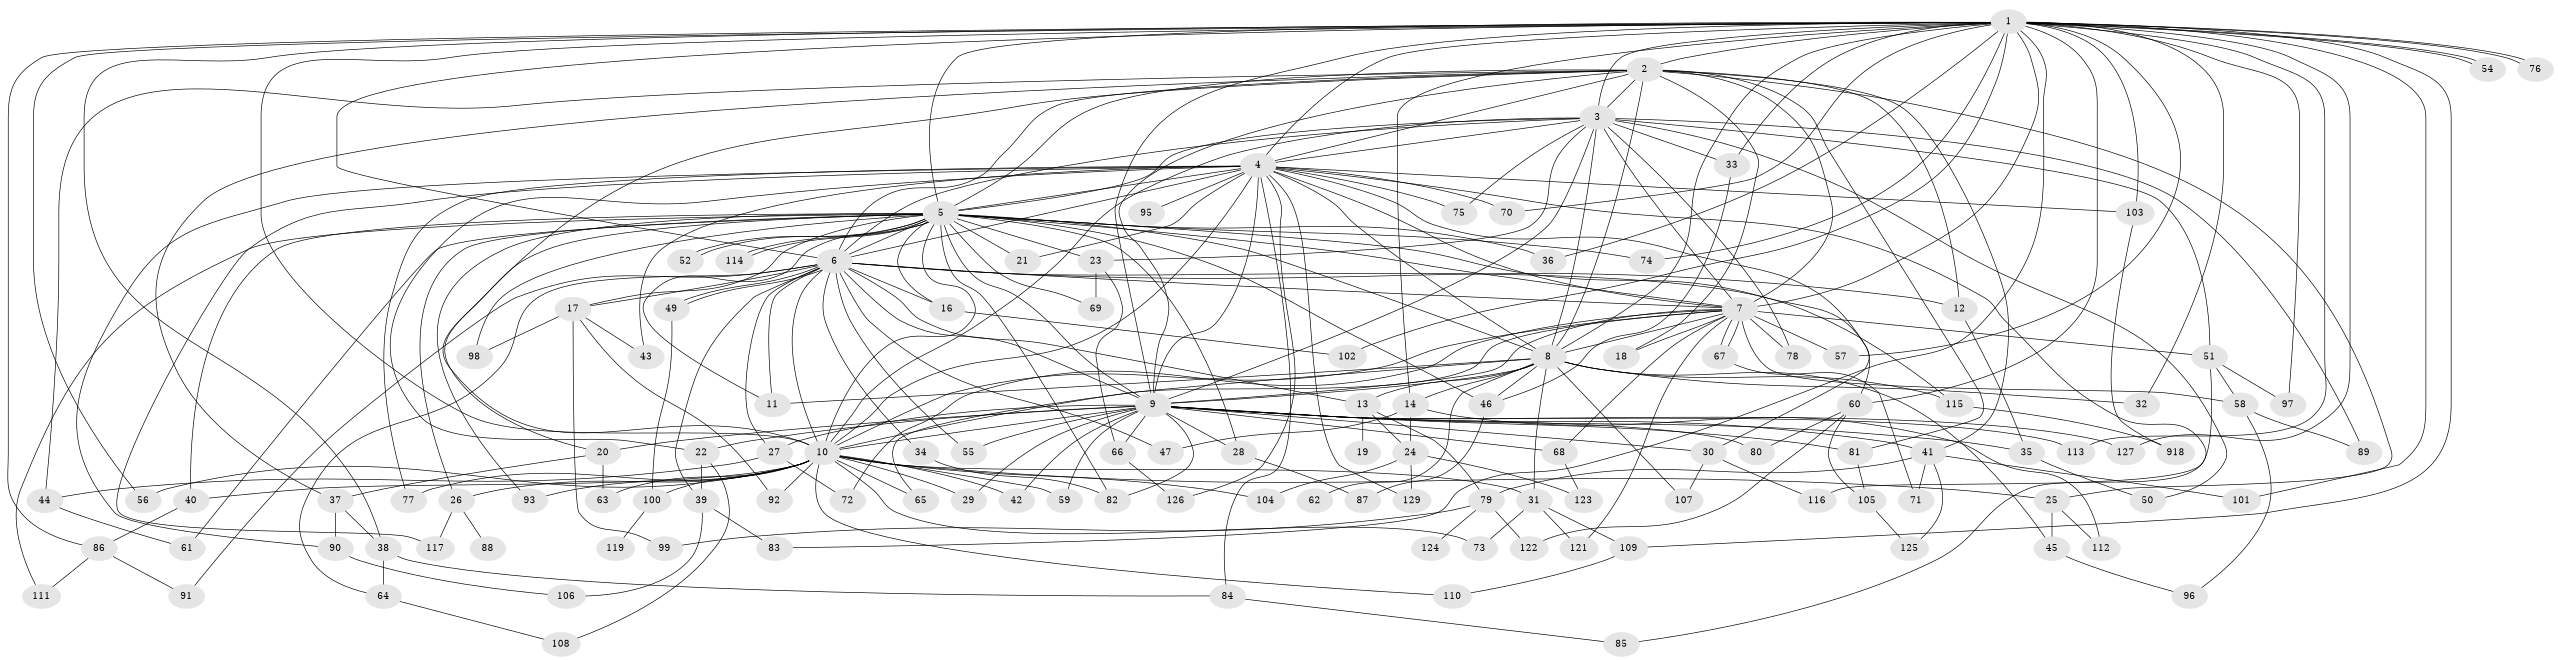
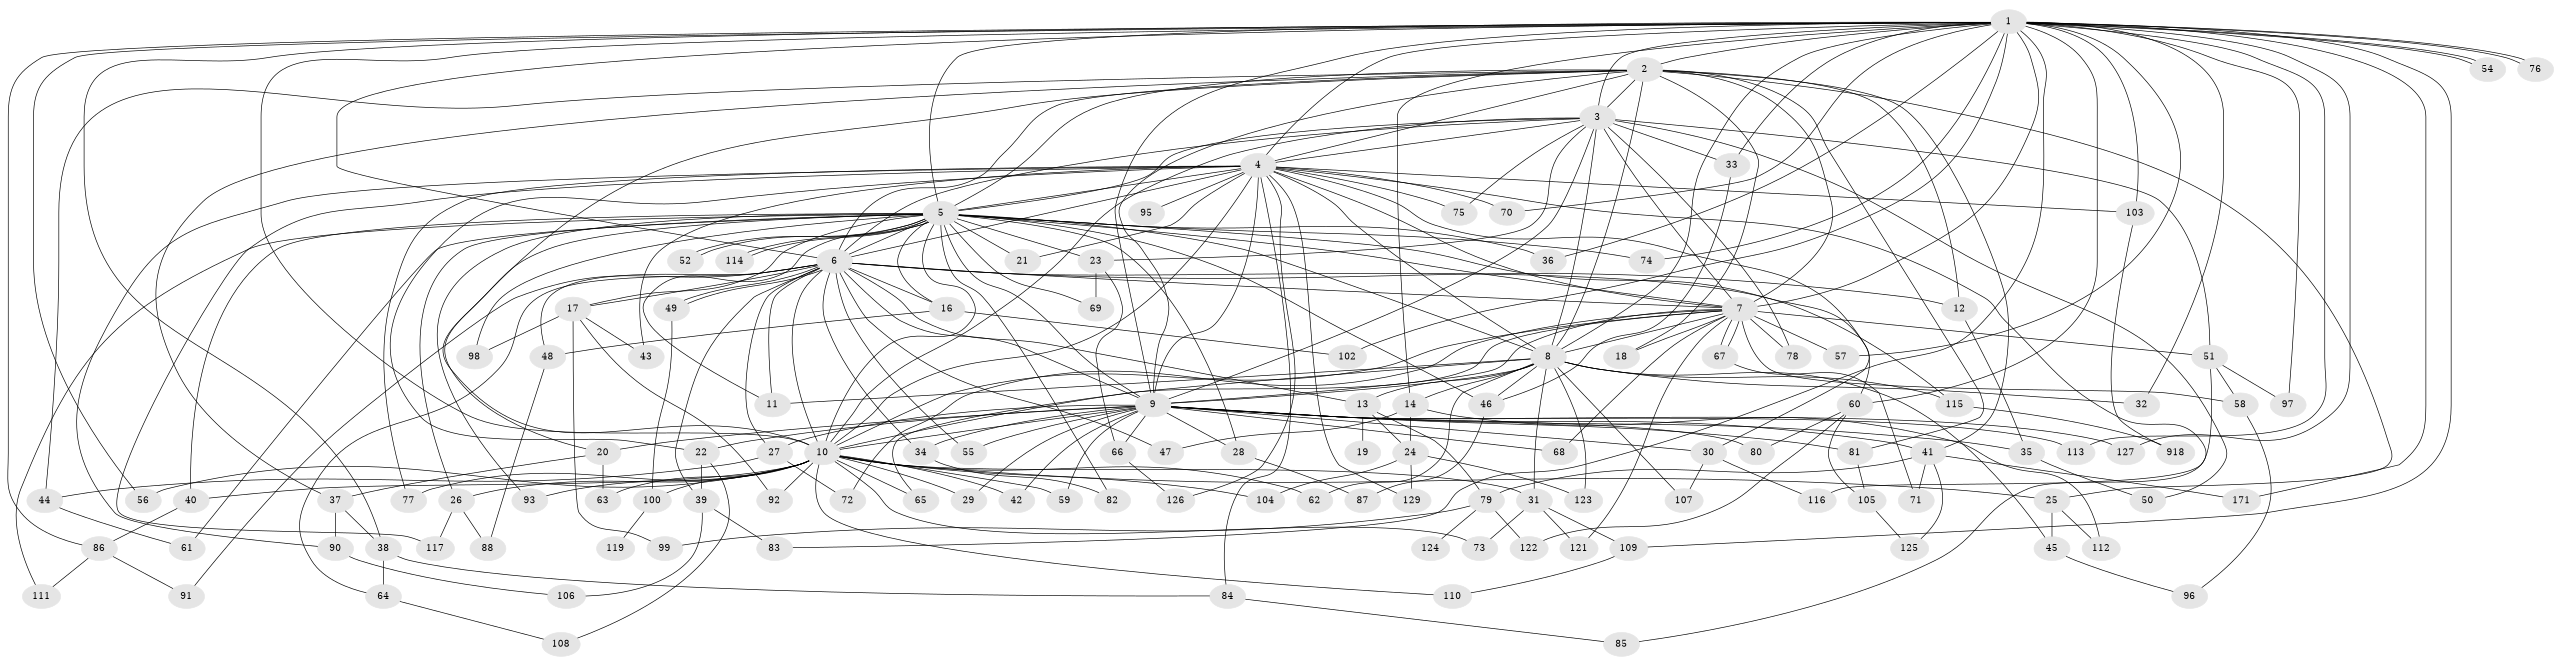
node "48": added
node "89": removed
edge "9" -- "82": now "9" -- "34"
edge "10" -- "62": added
edge "68" -- "123": now "8" -- "123"
node "101": label "101" -> "171"
